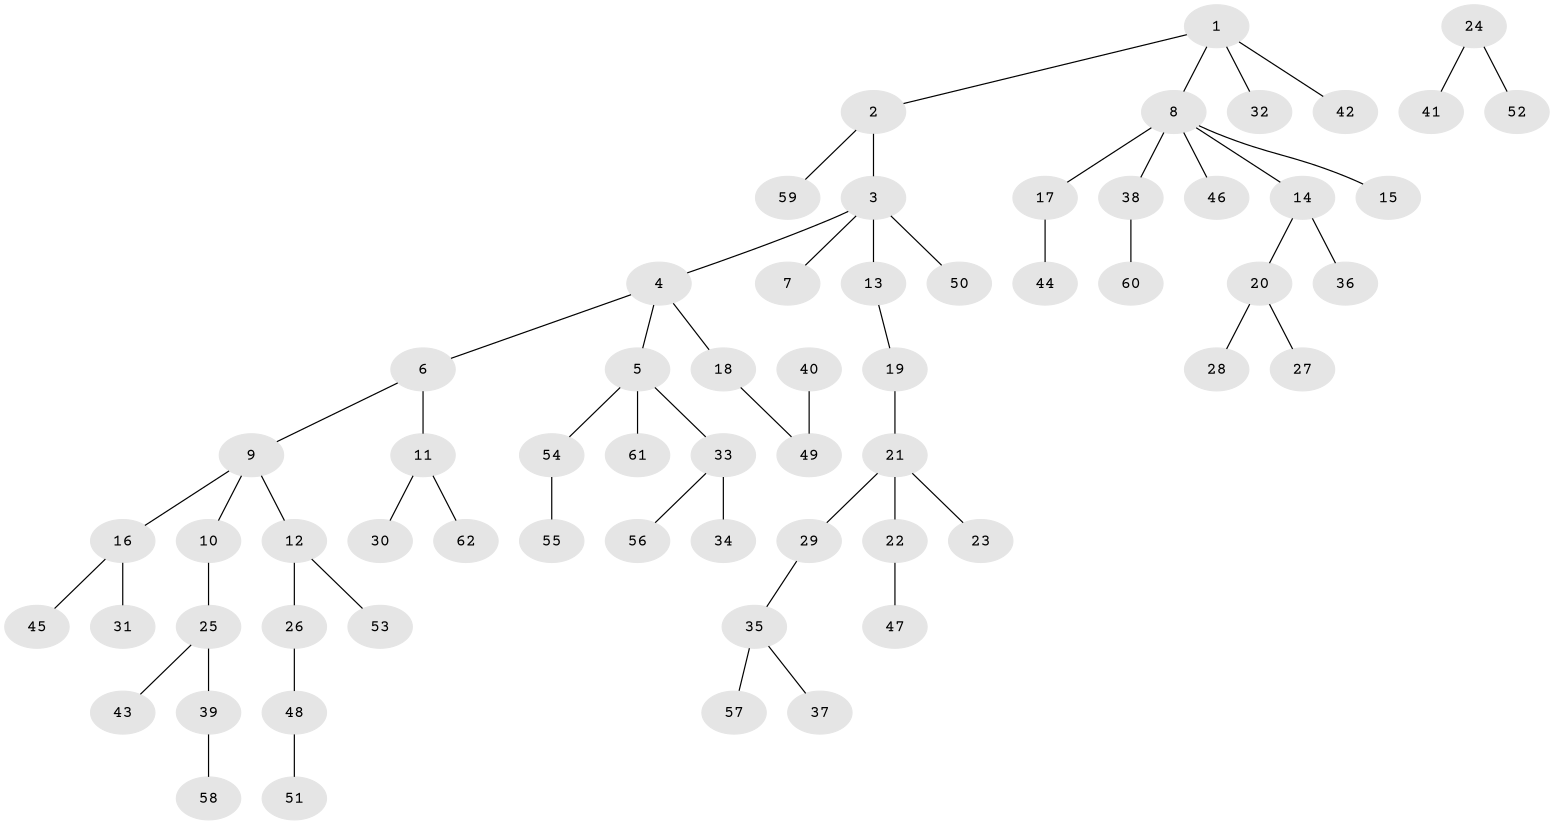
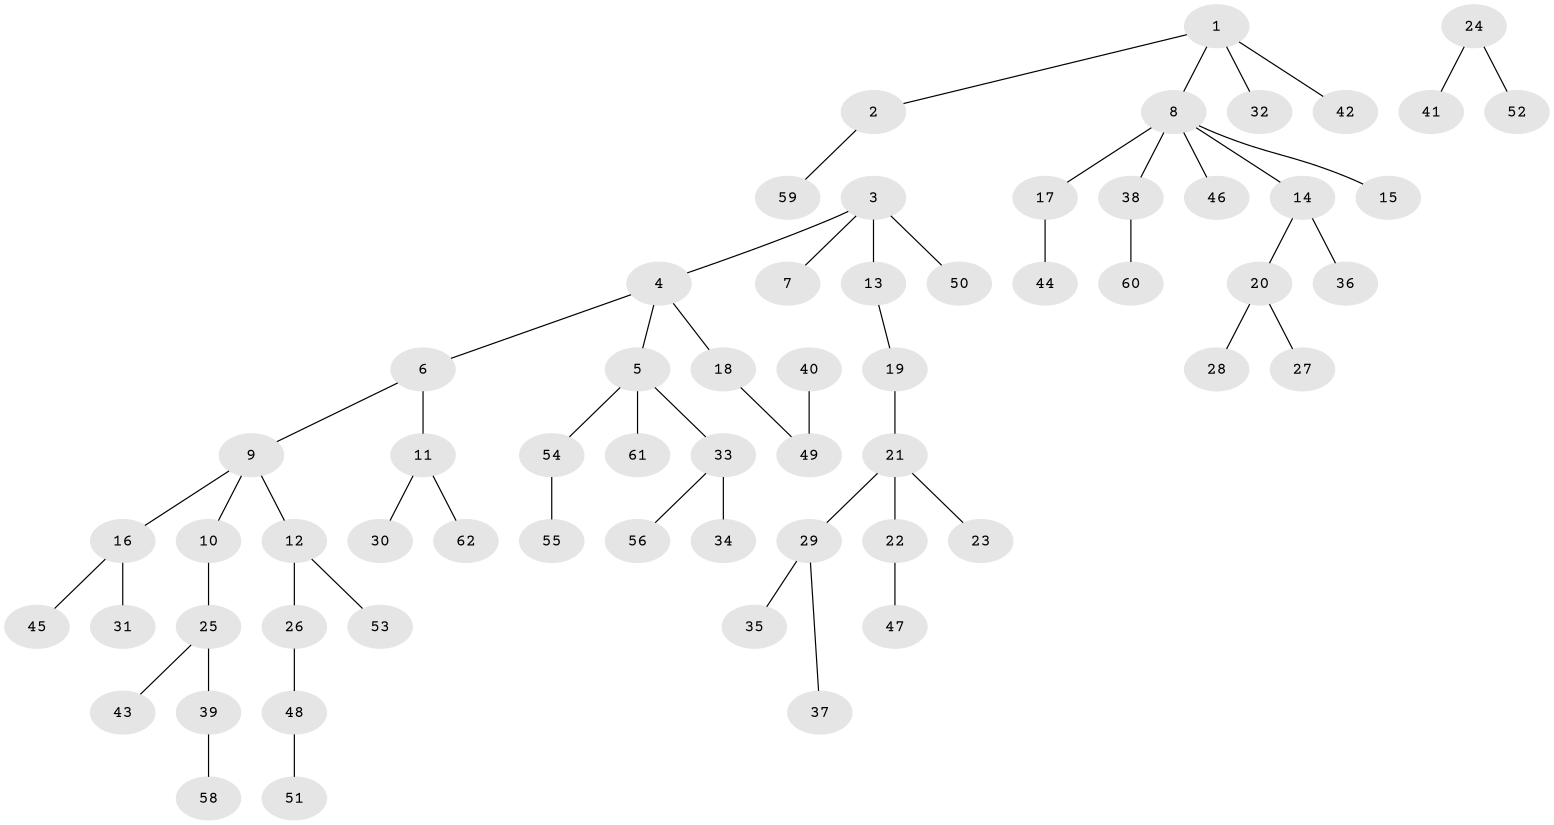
edge "2" -- "3": removed
edge "35" -- "37": now "29" -- "37"
node "57": removed
